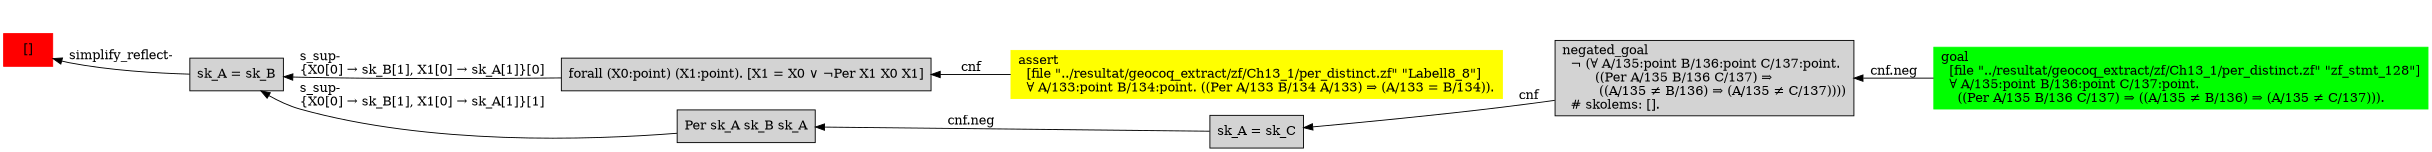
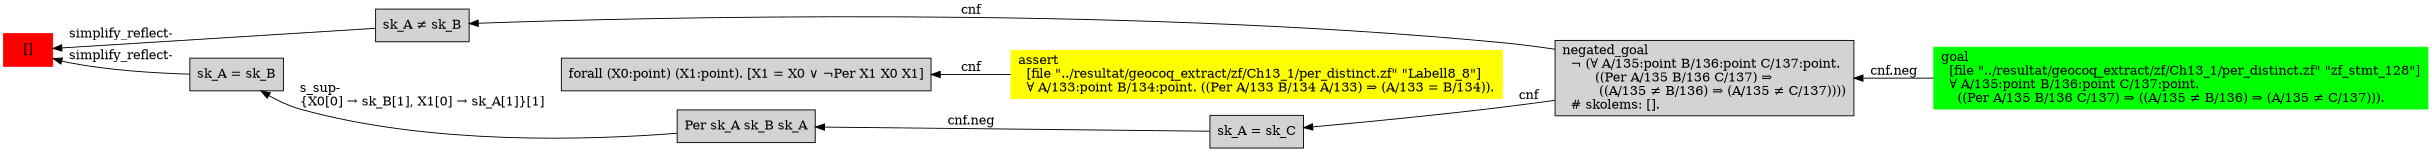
node "sk_A ≠ sk_B": added
edge "forall (X0:point) (X1:point). [X1 = X0 ∨ ¬Per X1 X0 X1]" -> "sk_A = sk_B": removed, label "s_sup- {X0[0] → sk_B[1], X1[0] → sk_A[1]}[0]"
